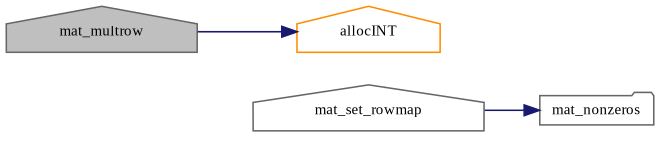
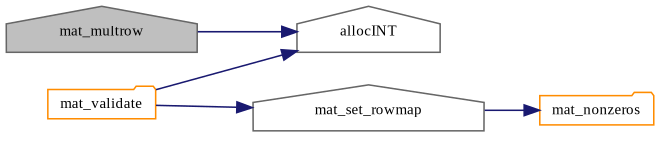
node "allocINT": color darkorange -> gray40
node "mat_validate": added
node "mat_nonzeros": color gray40 -> darkorange
